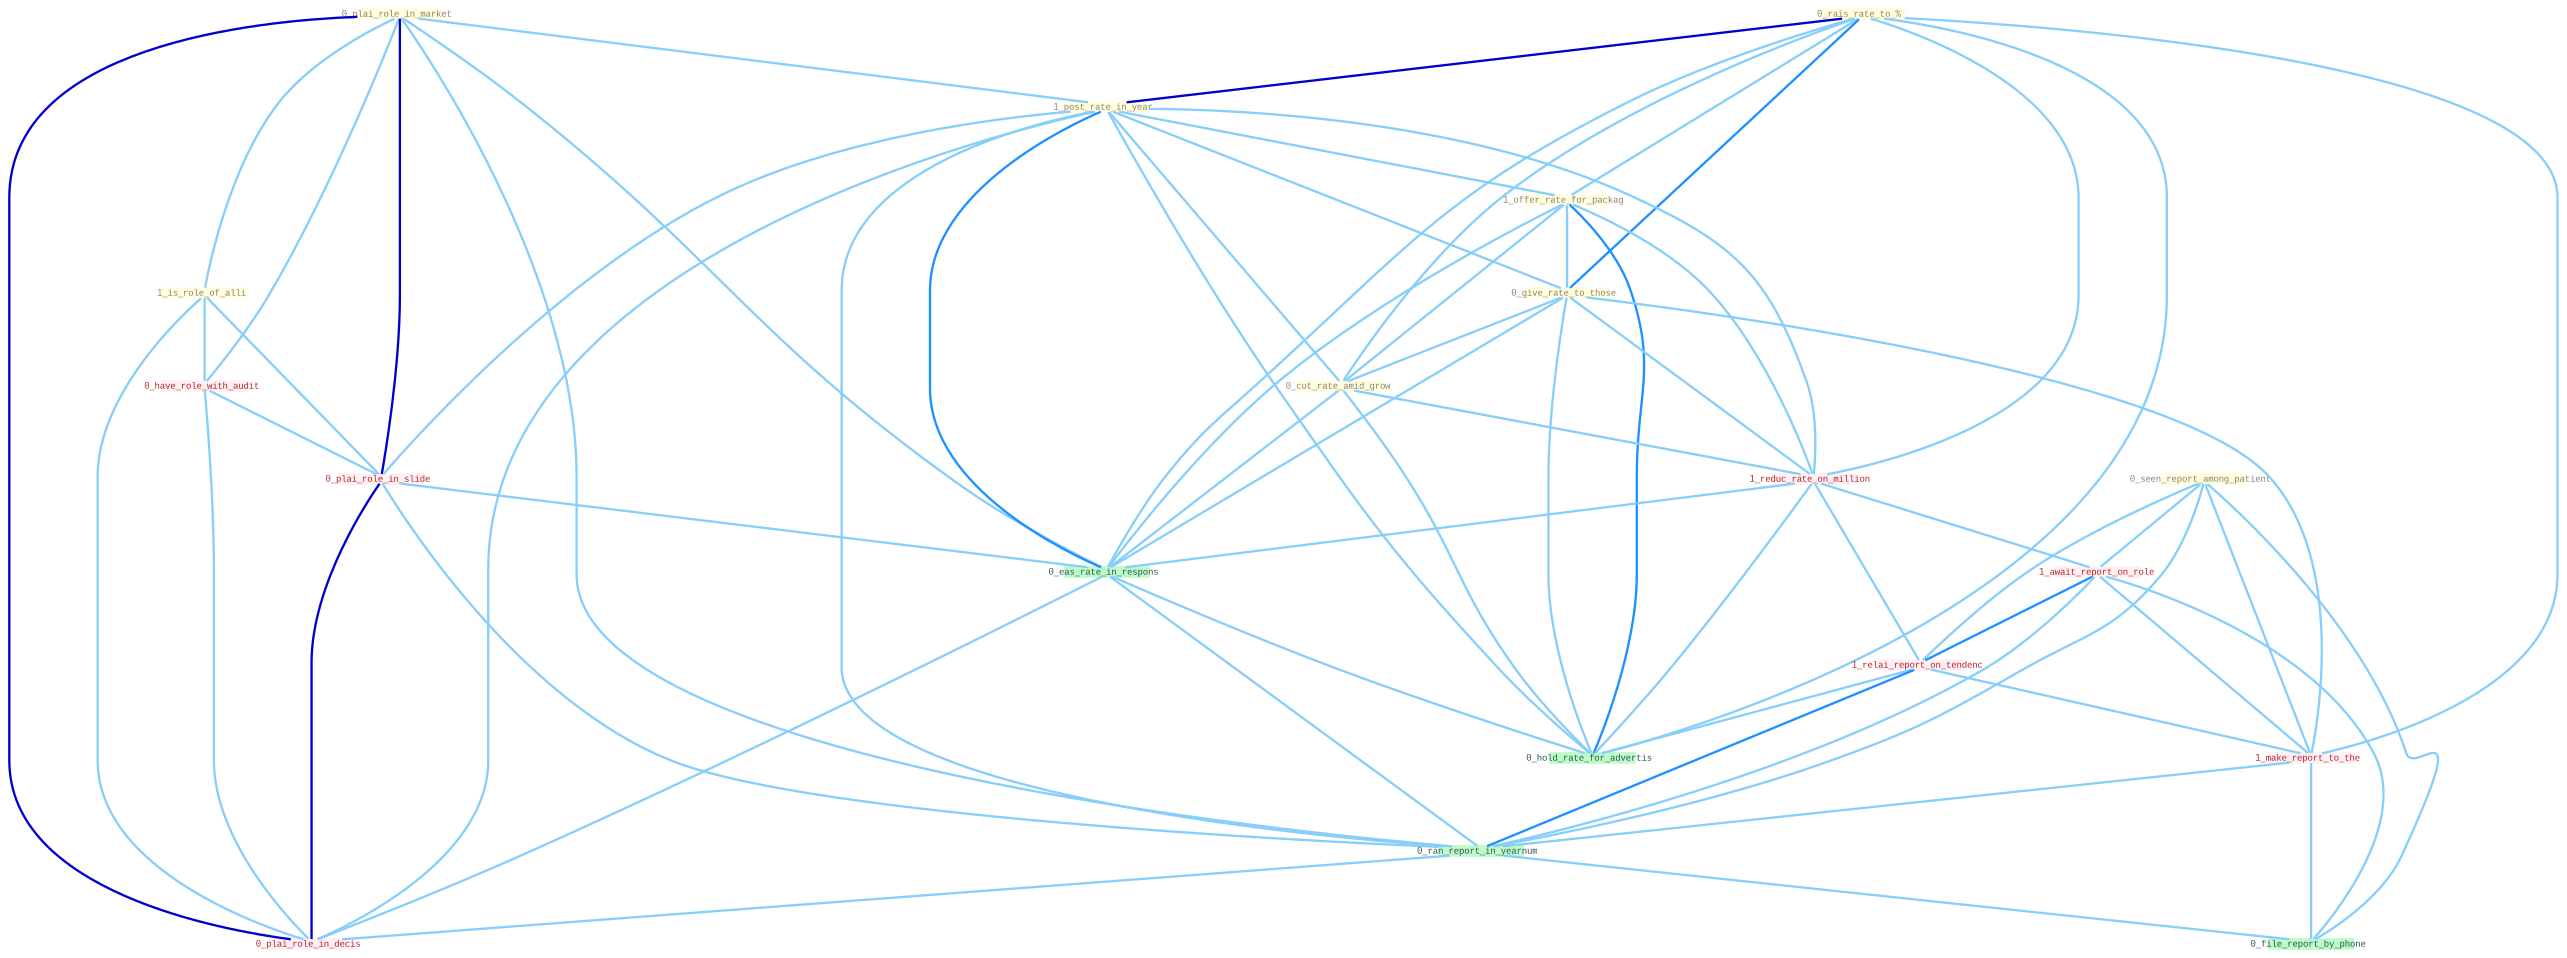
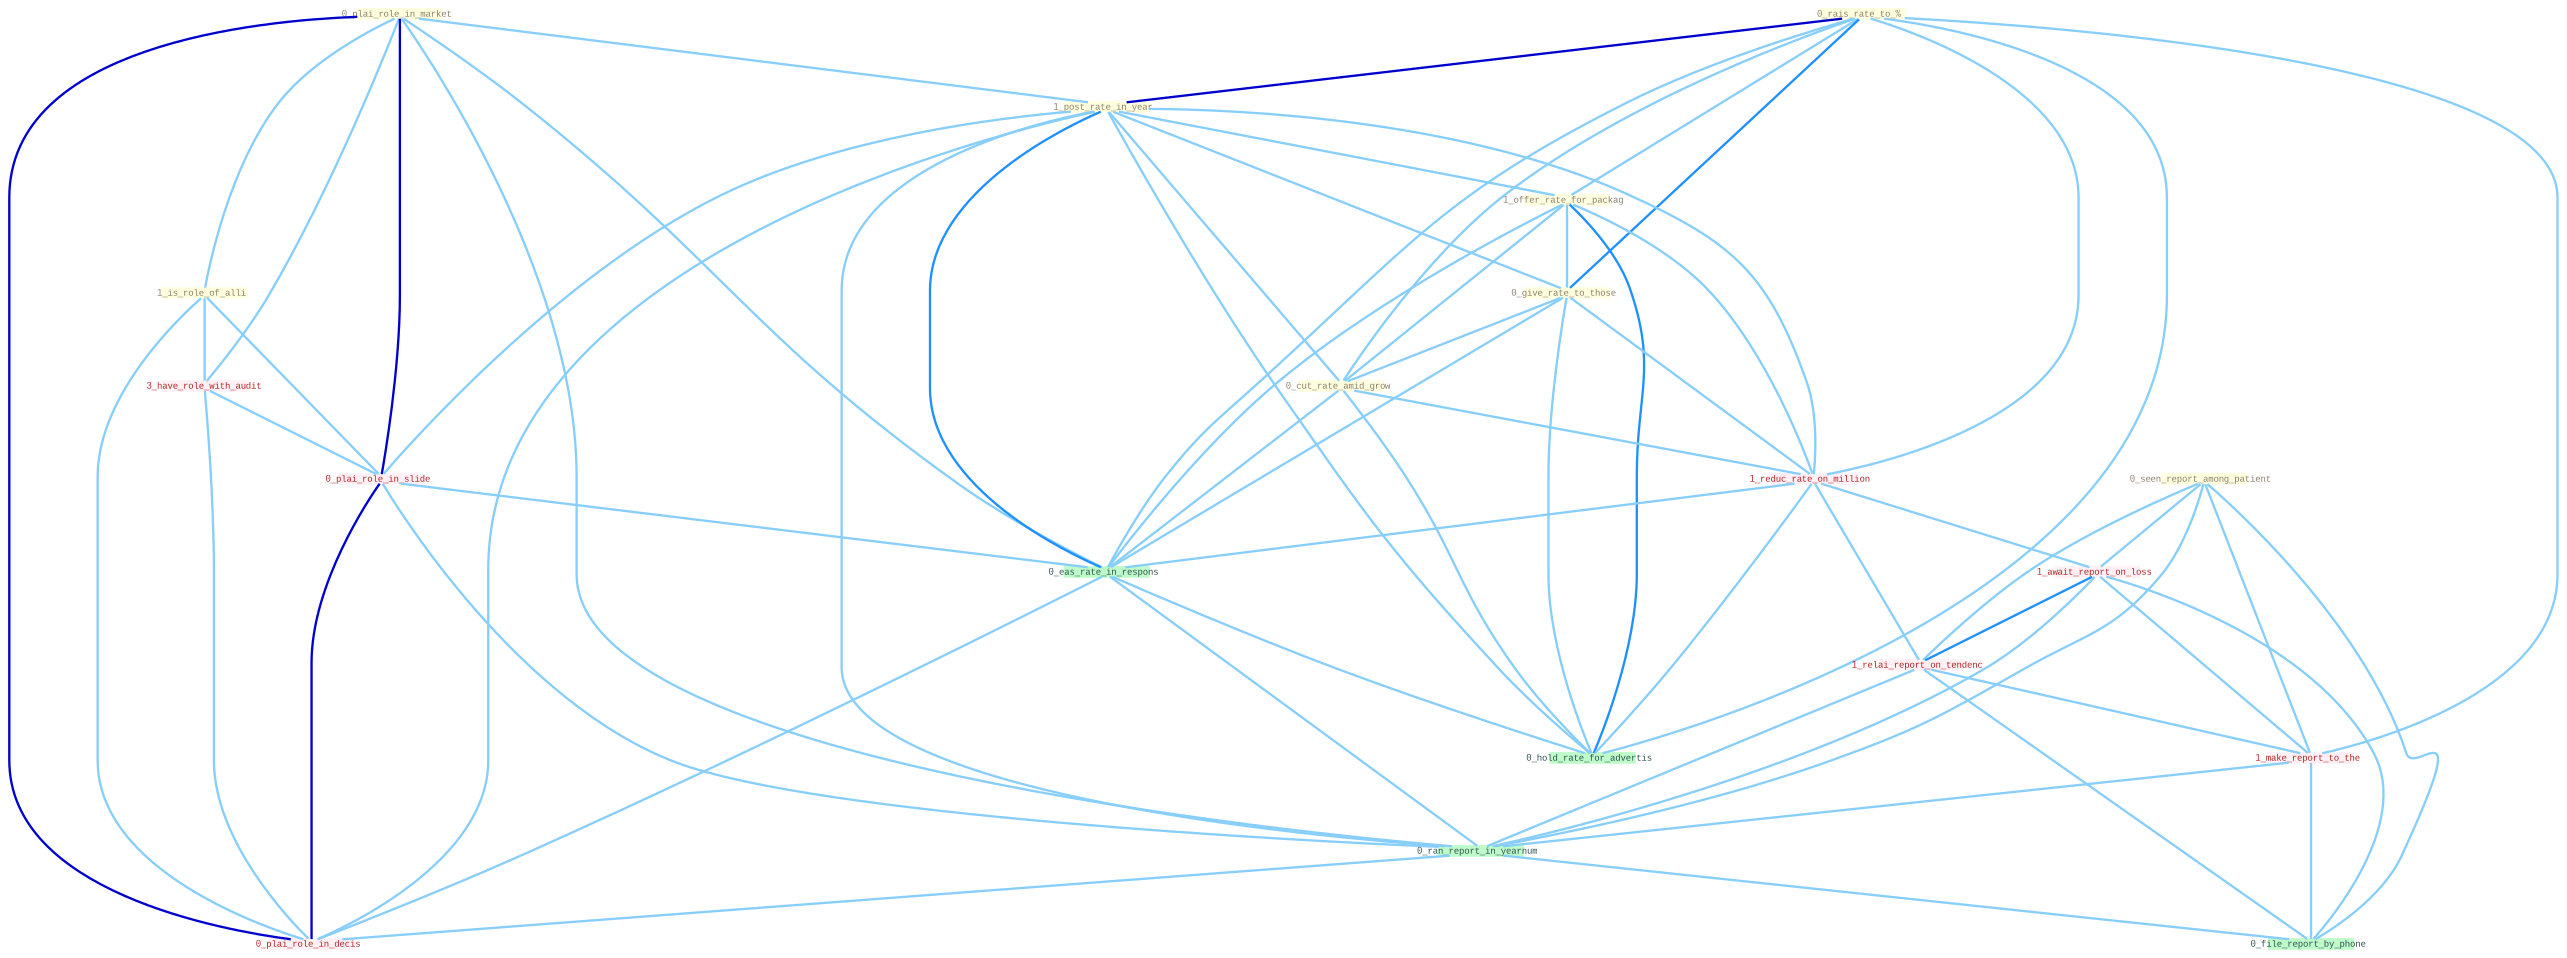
node "0_have_role_with_audit": label "0_have_role_with_audit" -> "3_have_role_with_audit"
edge "0_give_rate_to_those" -- "1_make_report_to_the": removed
node "1_await_report_on_role": label "1_await_report_on_role" -> "1_await_report_on_loss"
edge "1_relai_report_on_tendenc" -- "0_hold_rate_for_advertis": now "1_relai_report_on_tendenc" -- "0_file_report_by_phone"
edge "1_relai_report_on_tendenc" -- "0_ran_report_in_yearnum": color #1e90ff -> #87cefa
